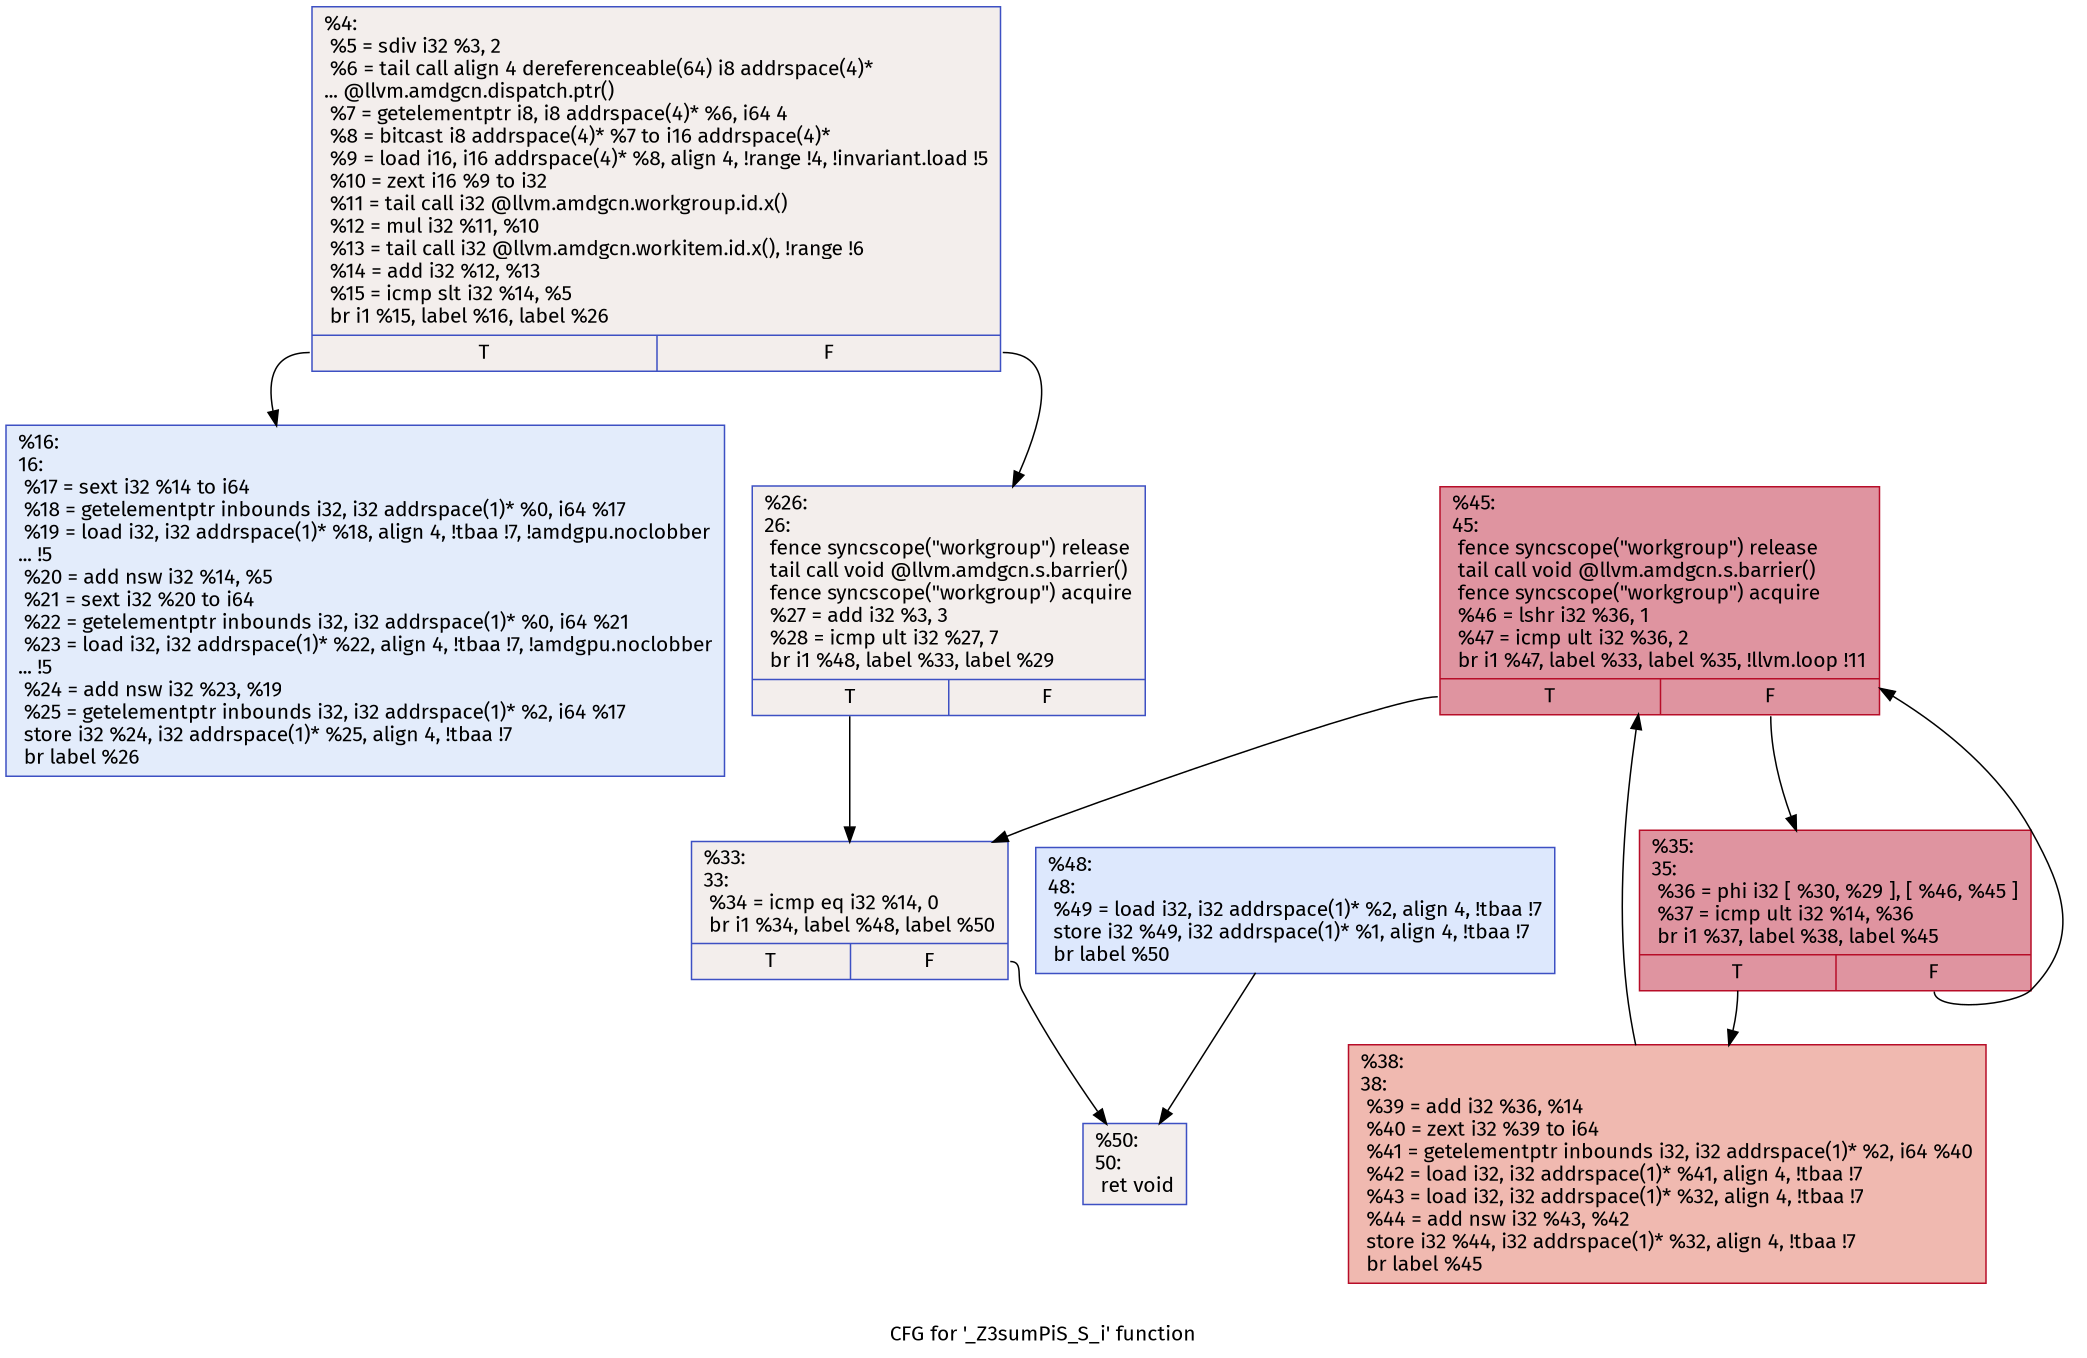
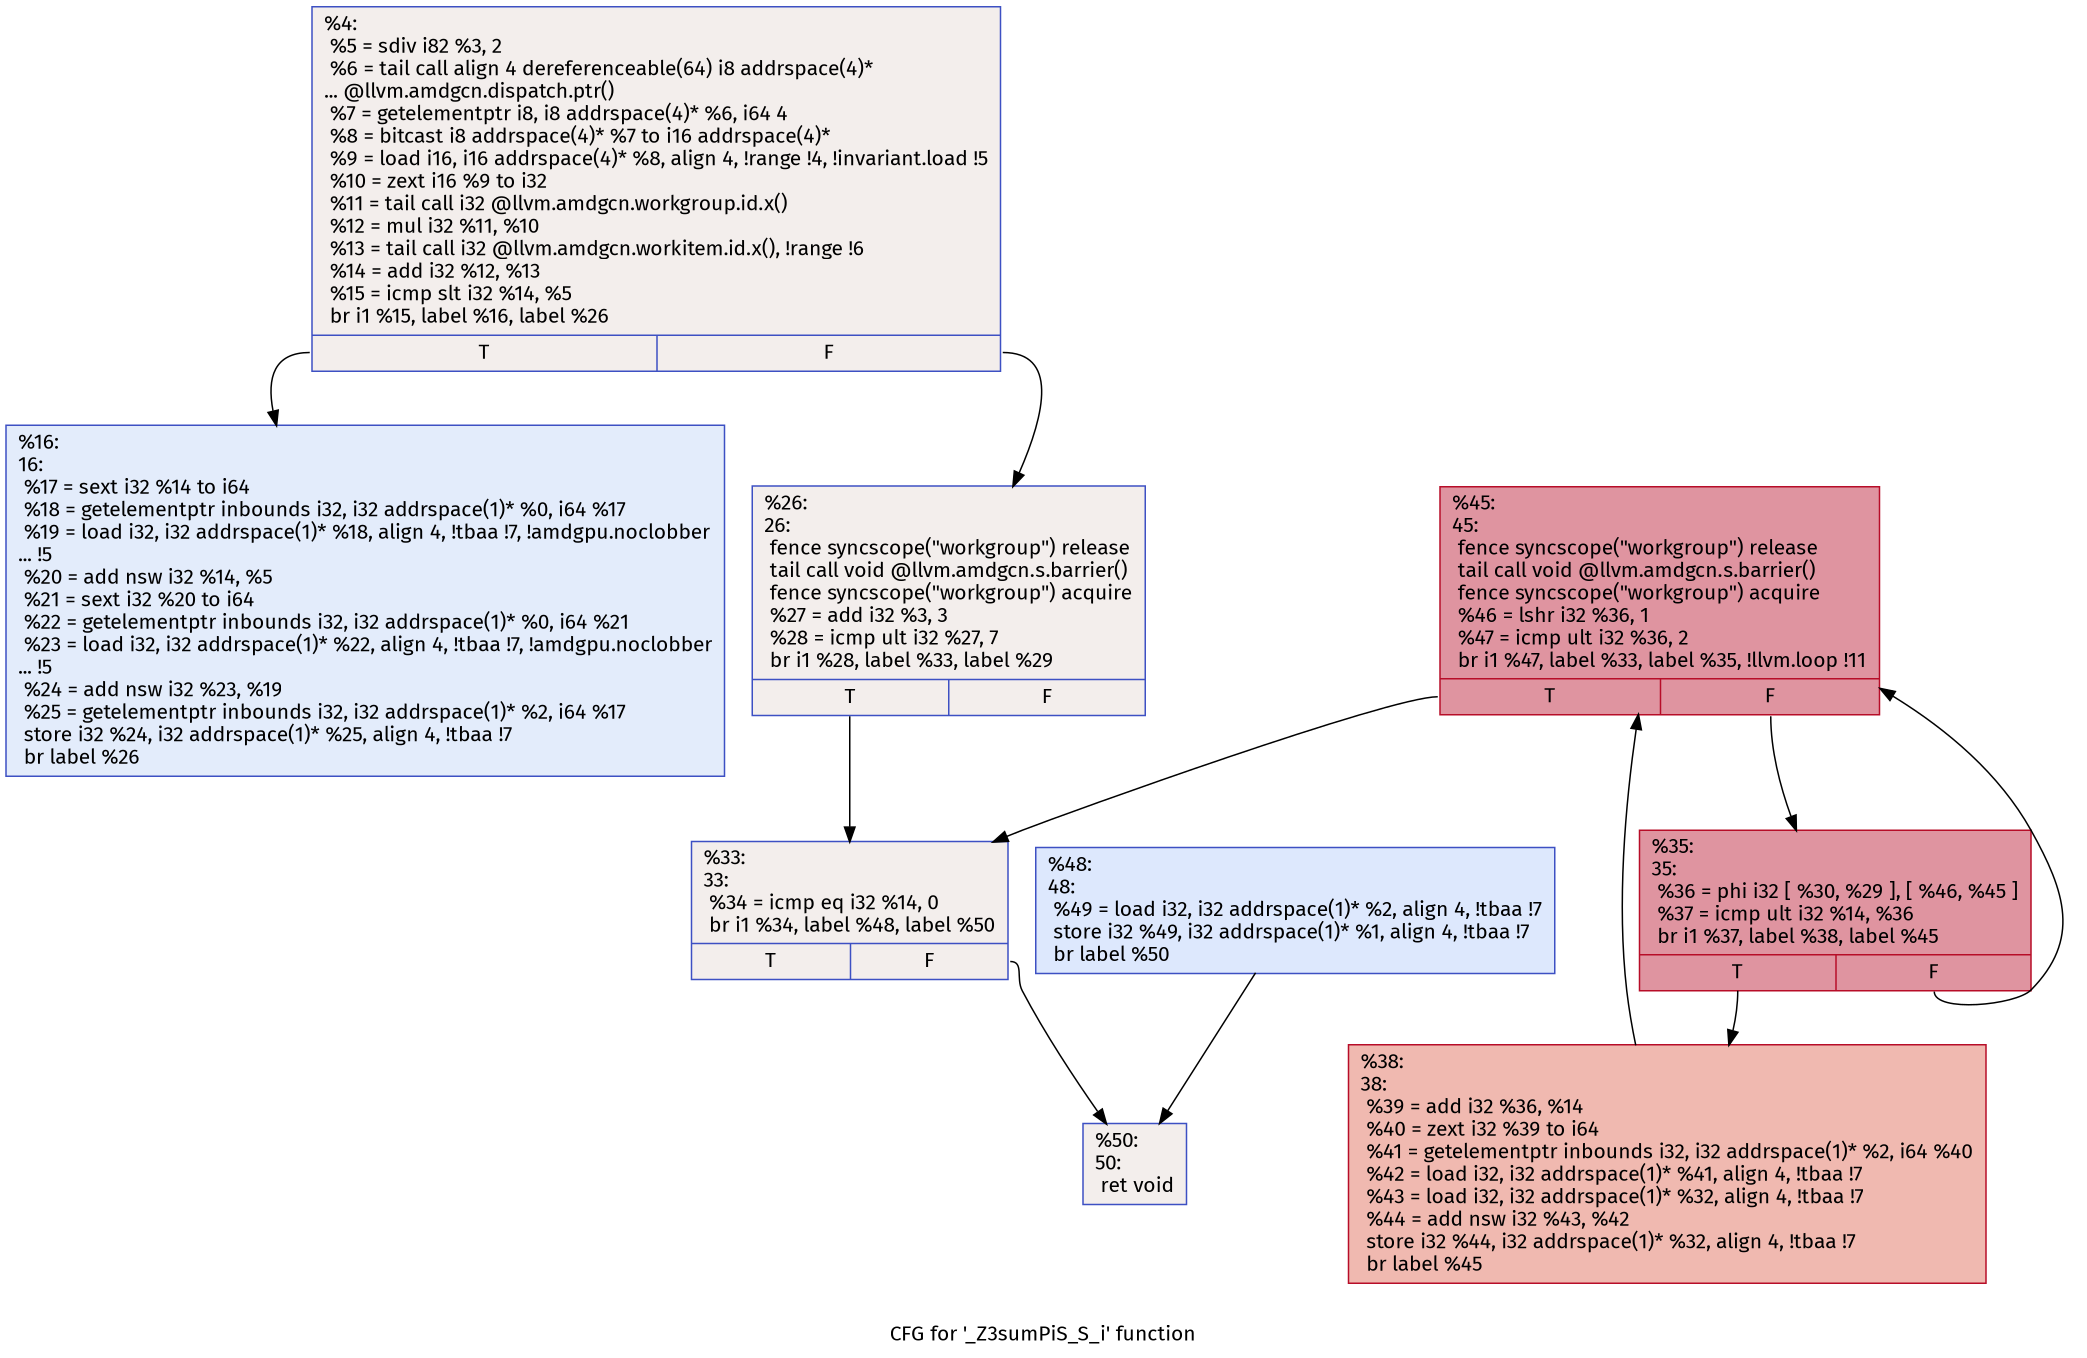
node "%4:": text "%5 = sdiv i32 %3, 2" -> "%5 = sdiv i82 %3, 2"
node "%26:": text "br i1 %48, label %33, label %29" -> "br i1 %28, label %33, label %29"
